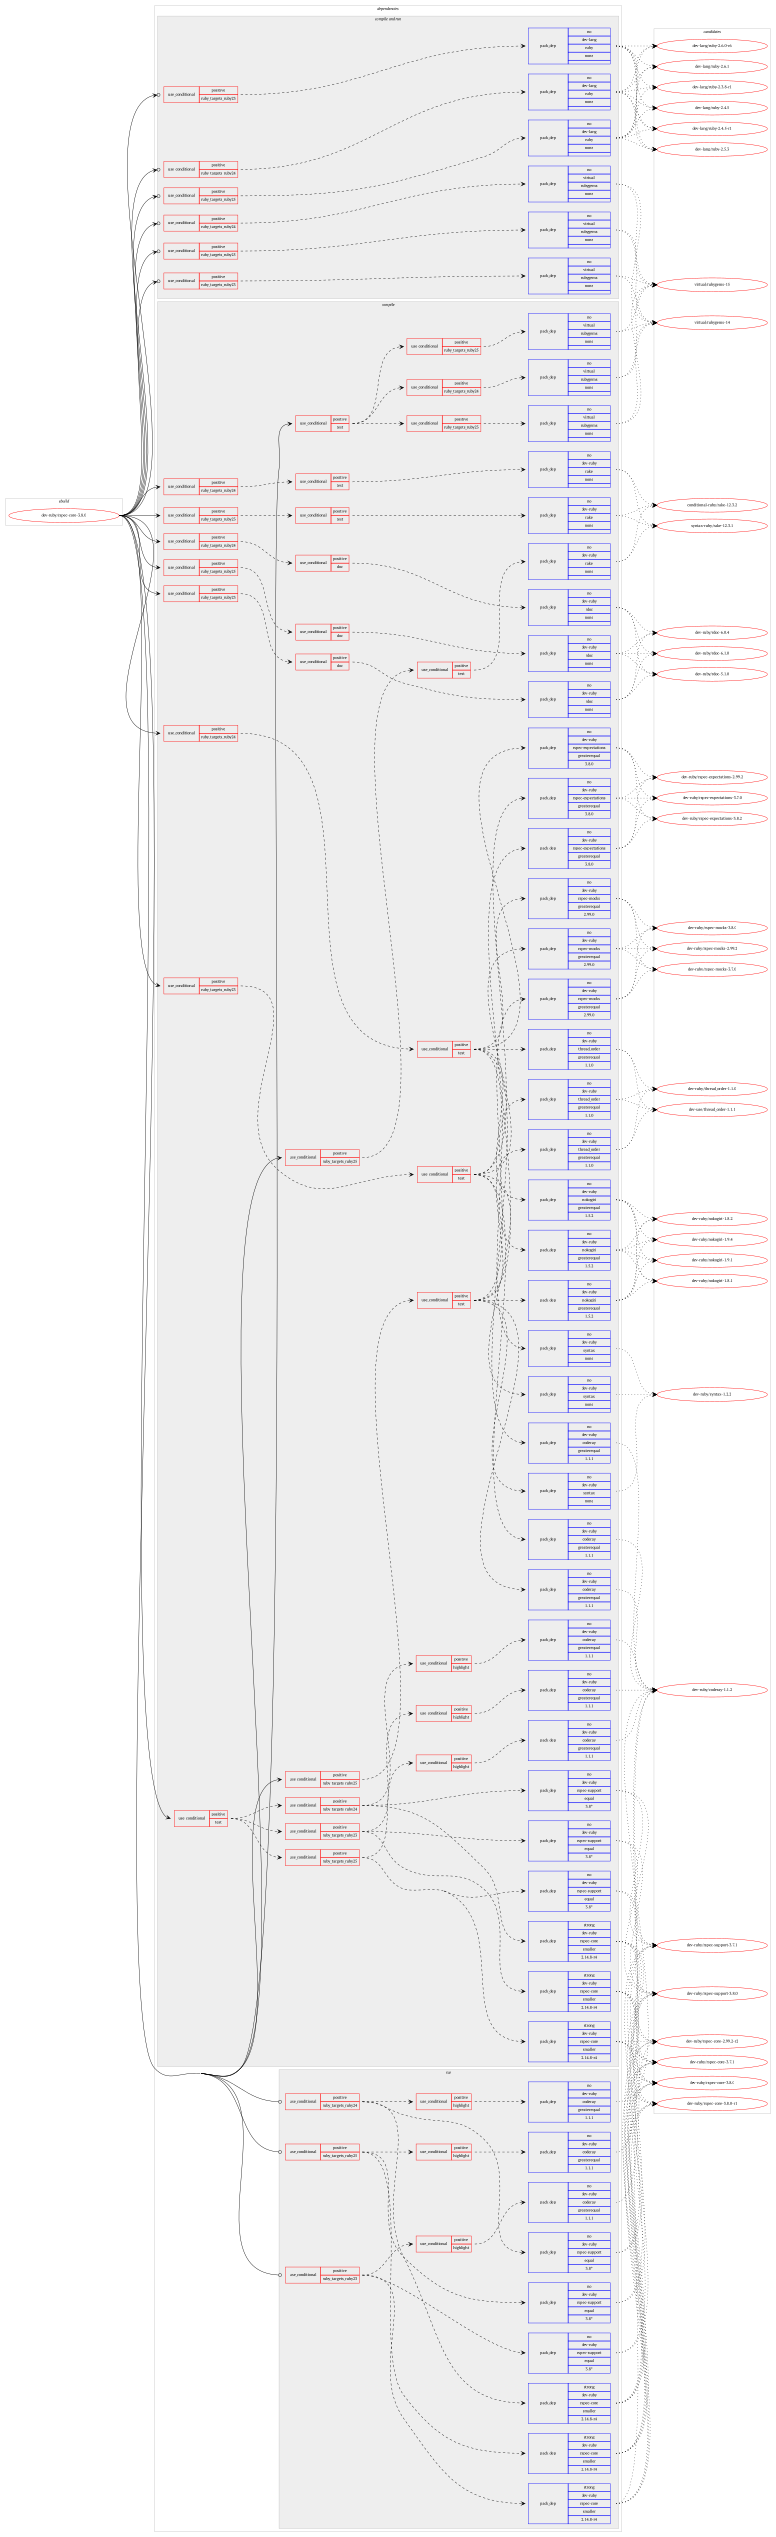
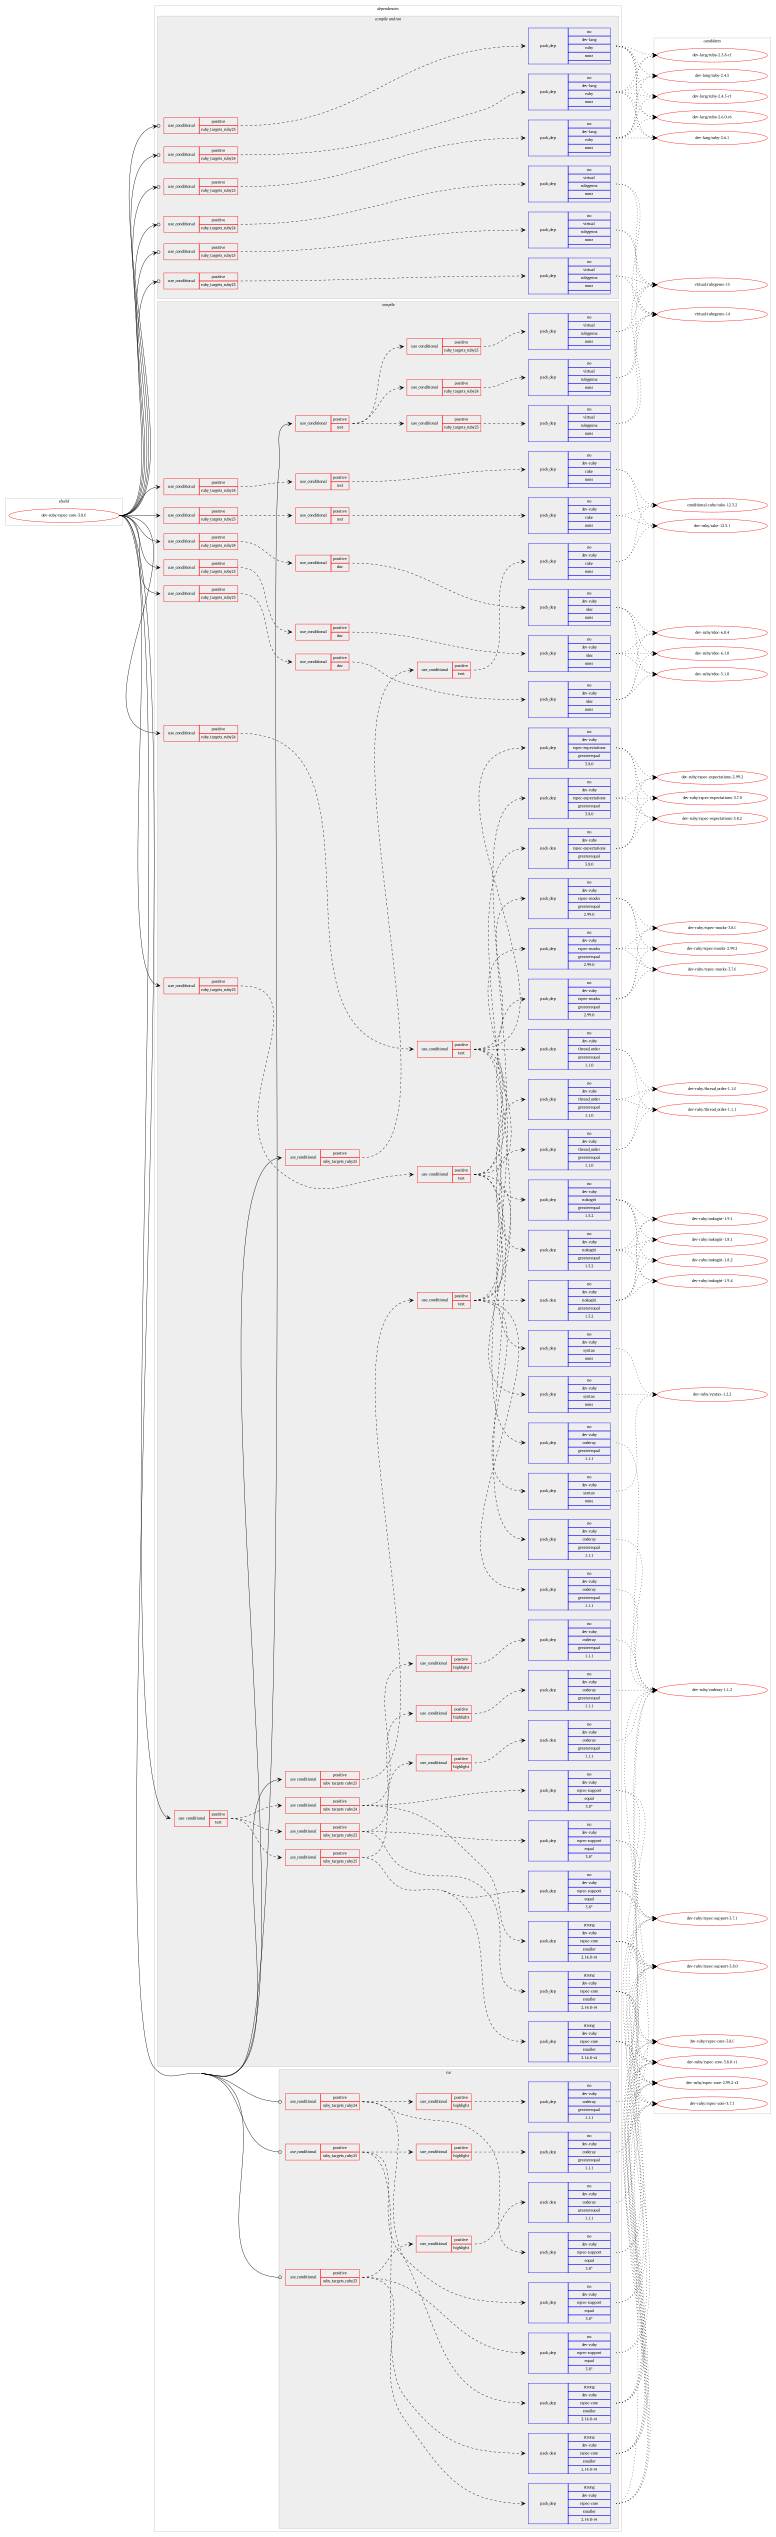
node "dev-lang/ruby-2.5.3": removed
node "syntax-ruby/rake-12.3.1": label "syntax-ruby/rake-12.3.1" -> "dev-ruby/rake-12.3.1"
node "dev-use/thread_order-1.1.1": label "dev-use/thread_order-1.1.1" -> "dev-ruby/thread_order-1.1.1"
